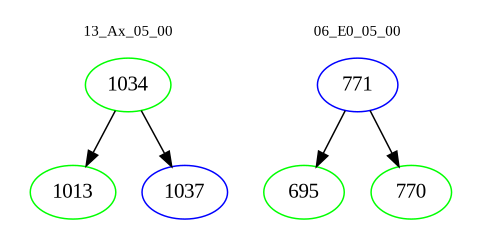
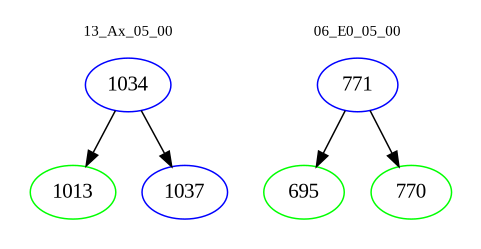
node "1034": color green -> blue
